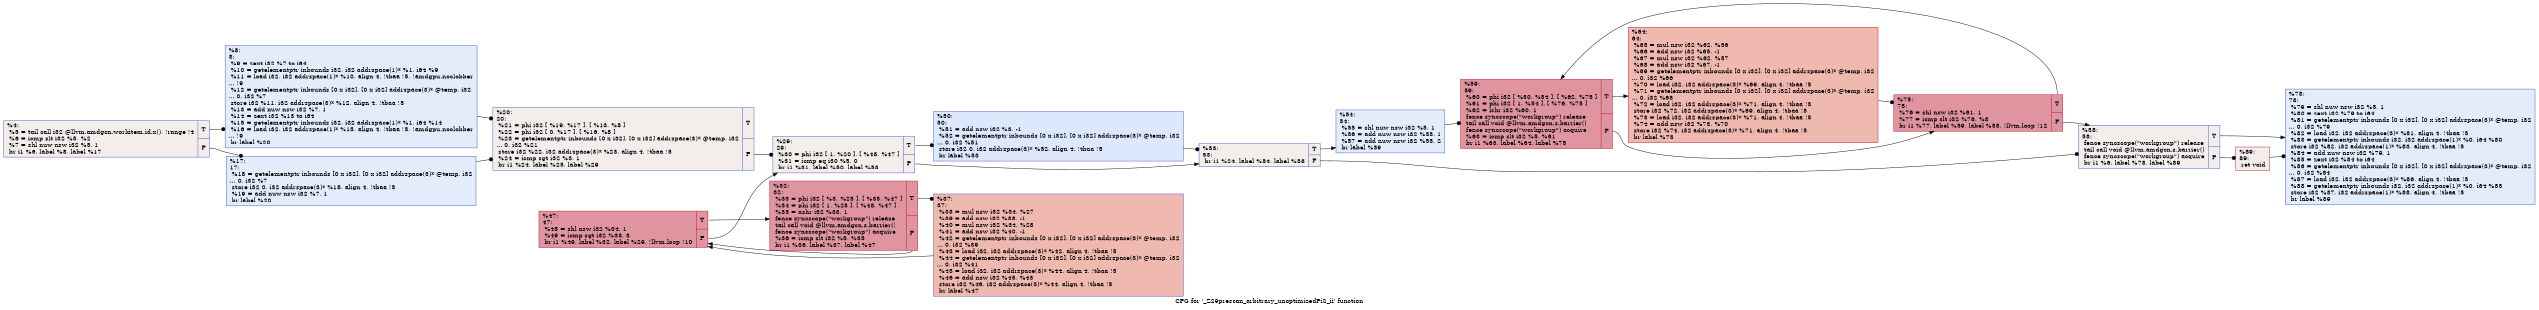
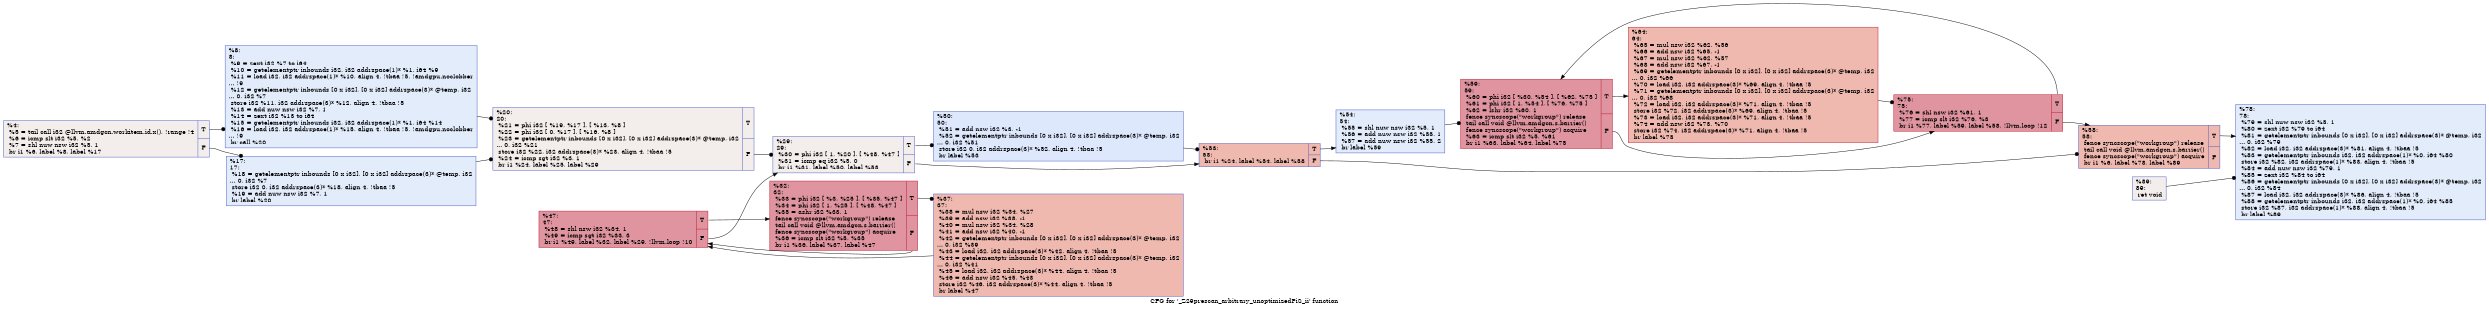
node "%8:": text "br label %20" -> "br call %20"
node "%58:": fillcolor #e3d9d370 -> #de614d70
node "%53:": fillcolor #e3d9d370 -> #de614d70
edge "%58:" -> "%89:": removed
node "%89:": color #b70d28ff -> #3d50c3ff
node "%29:": text "%31 = icmp eq i30 %5, 0" -> "%31 = icmp eq i32 %5, 0"
